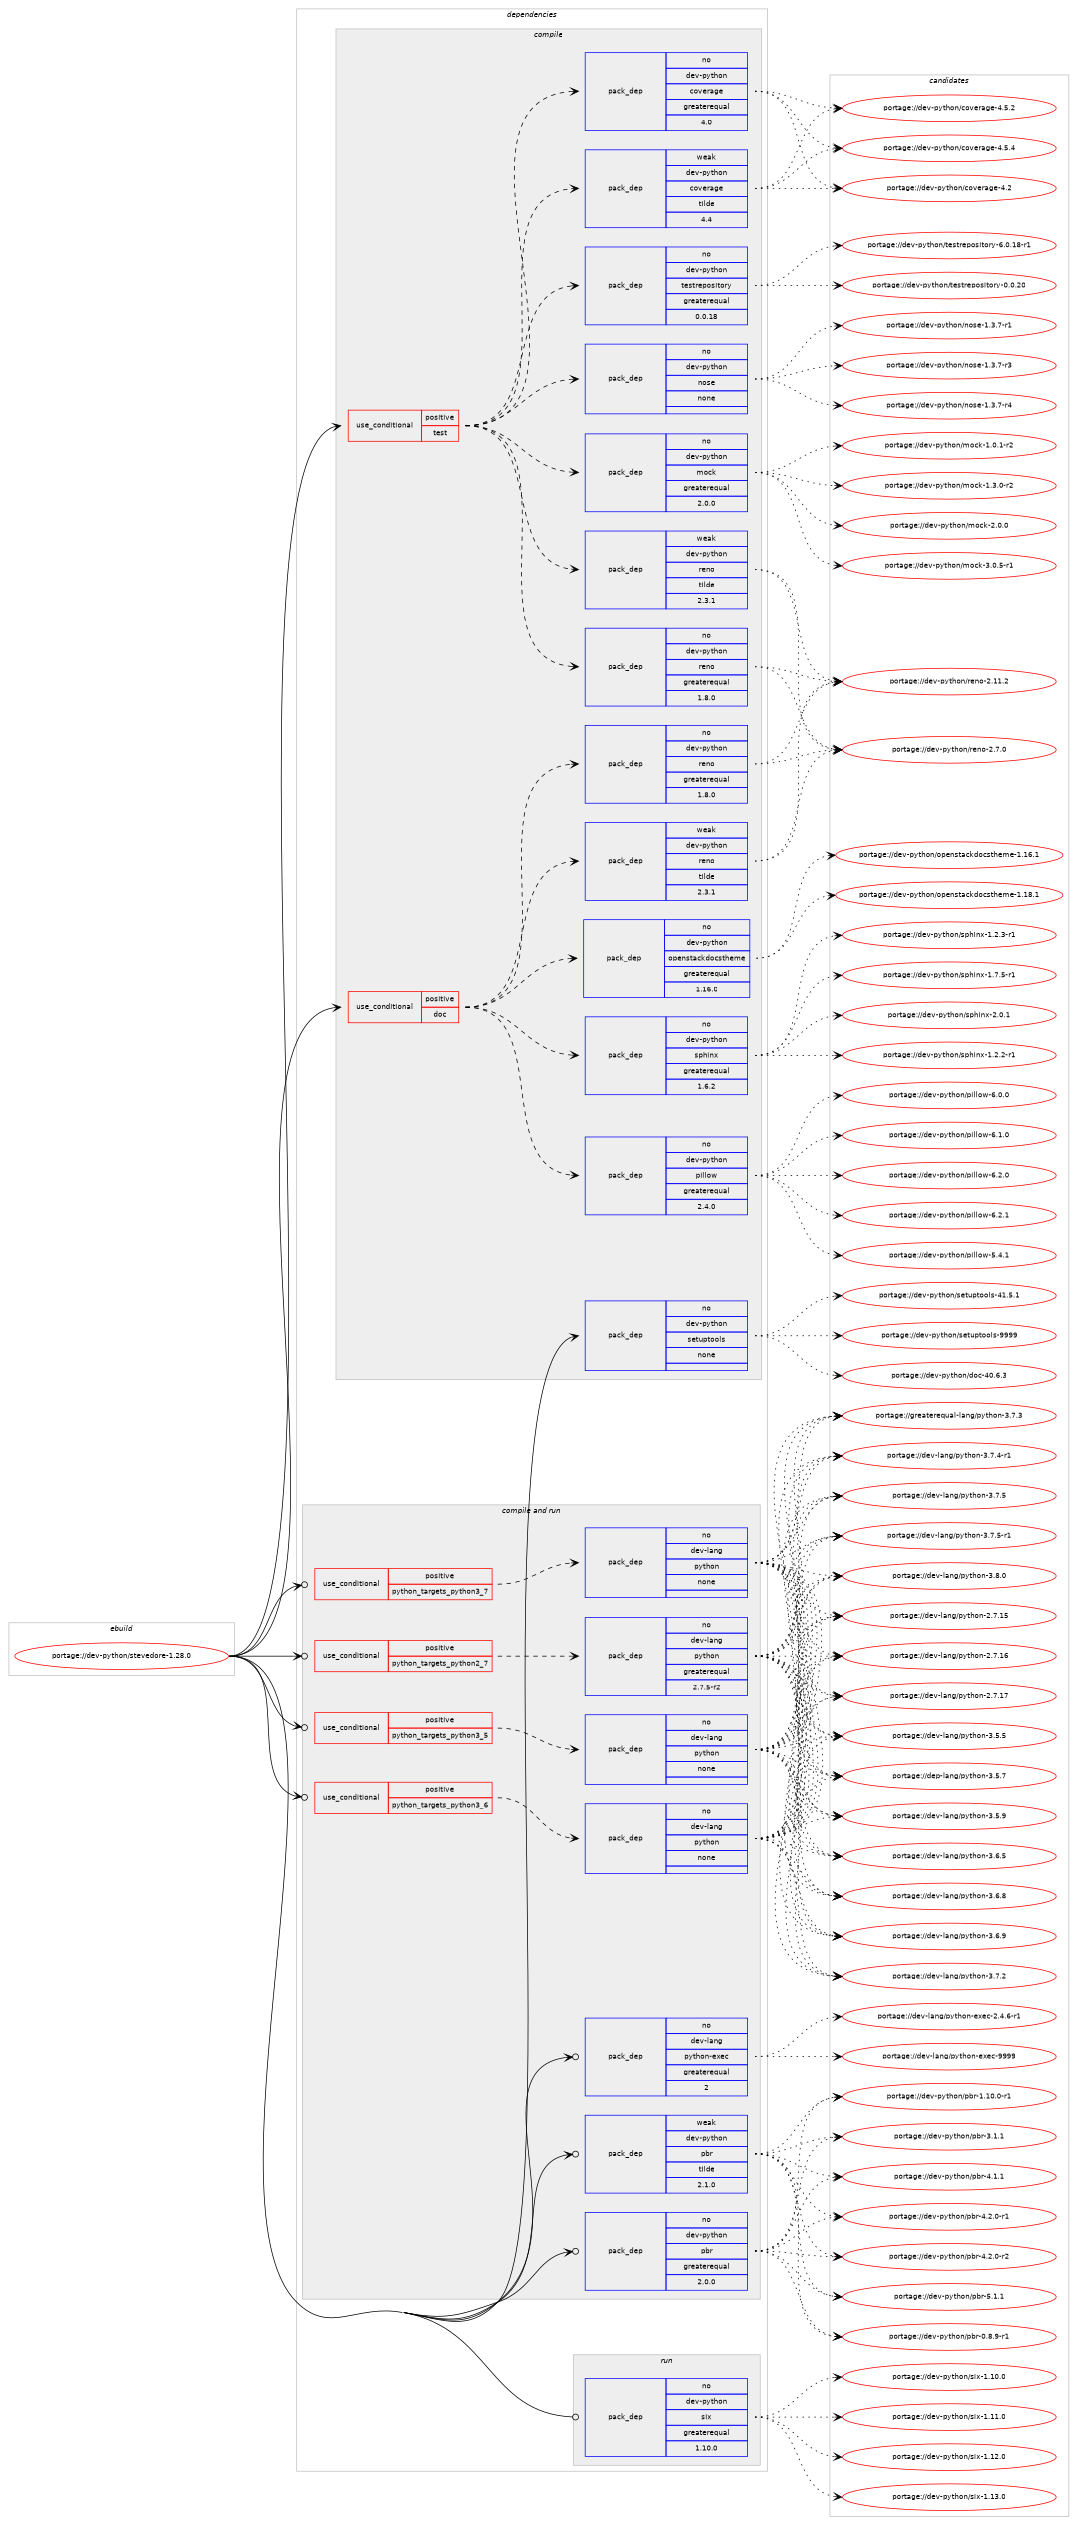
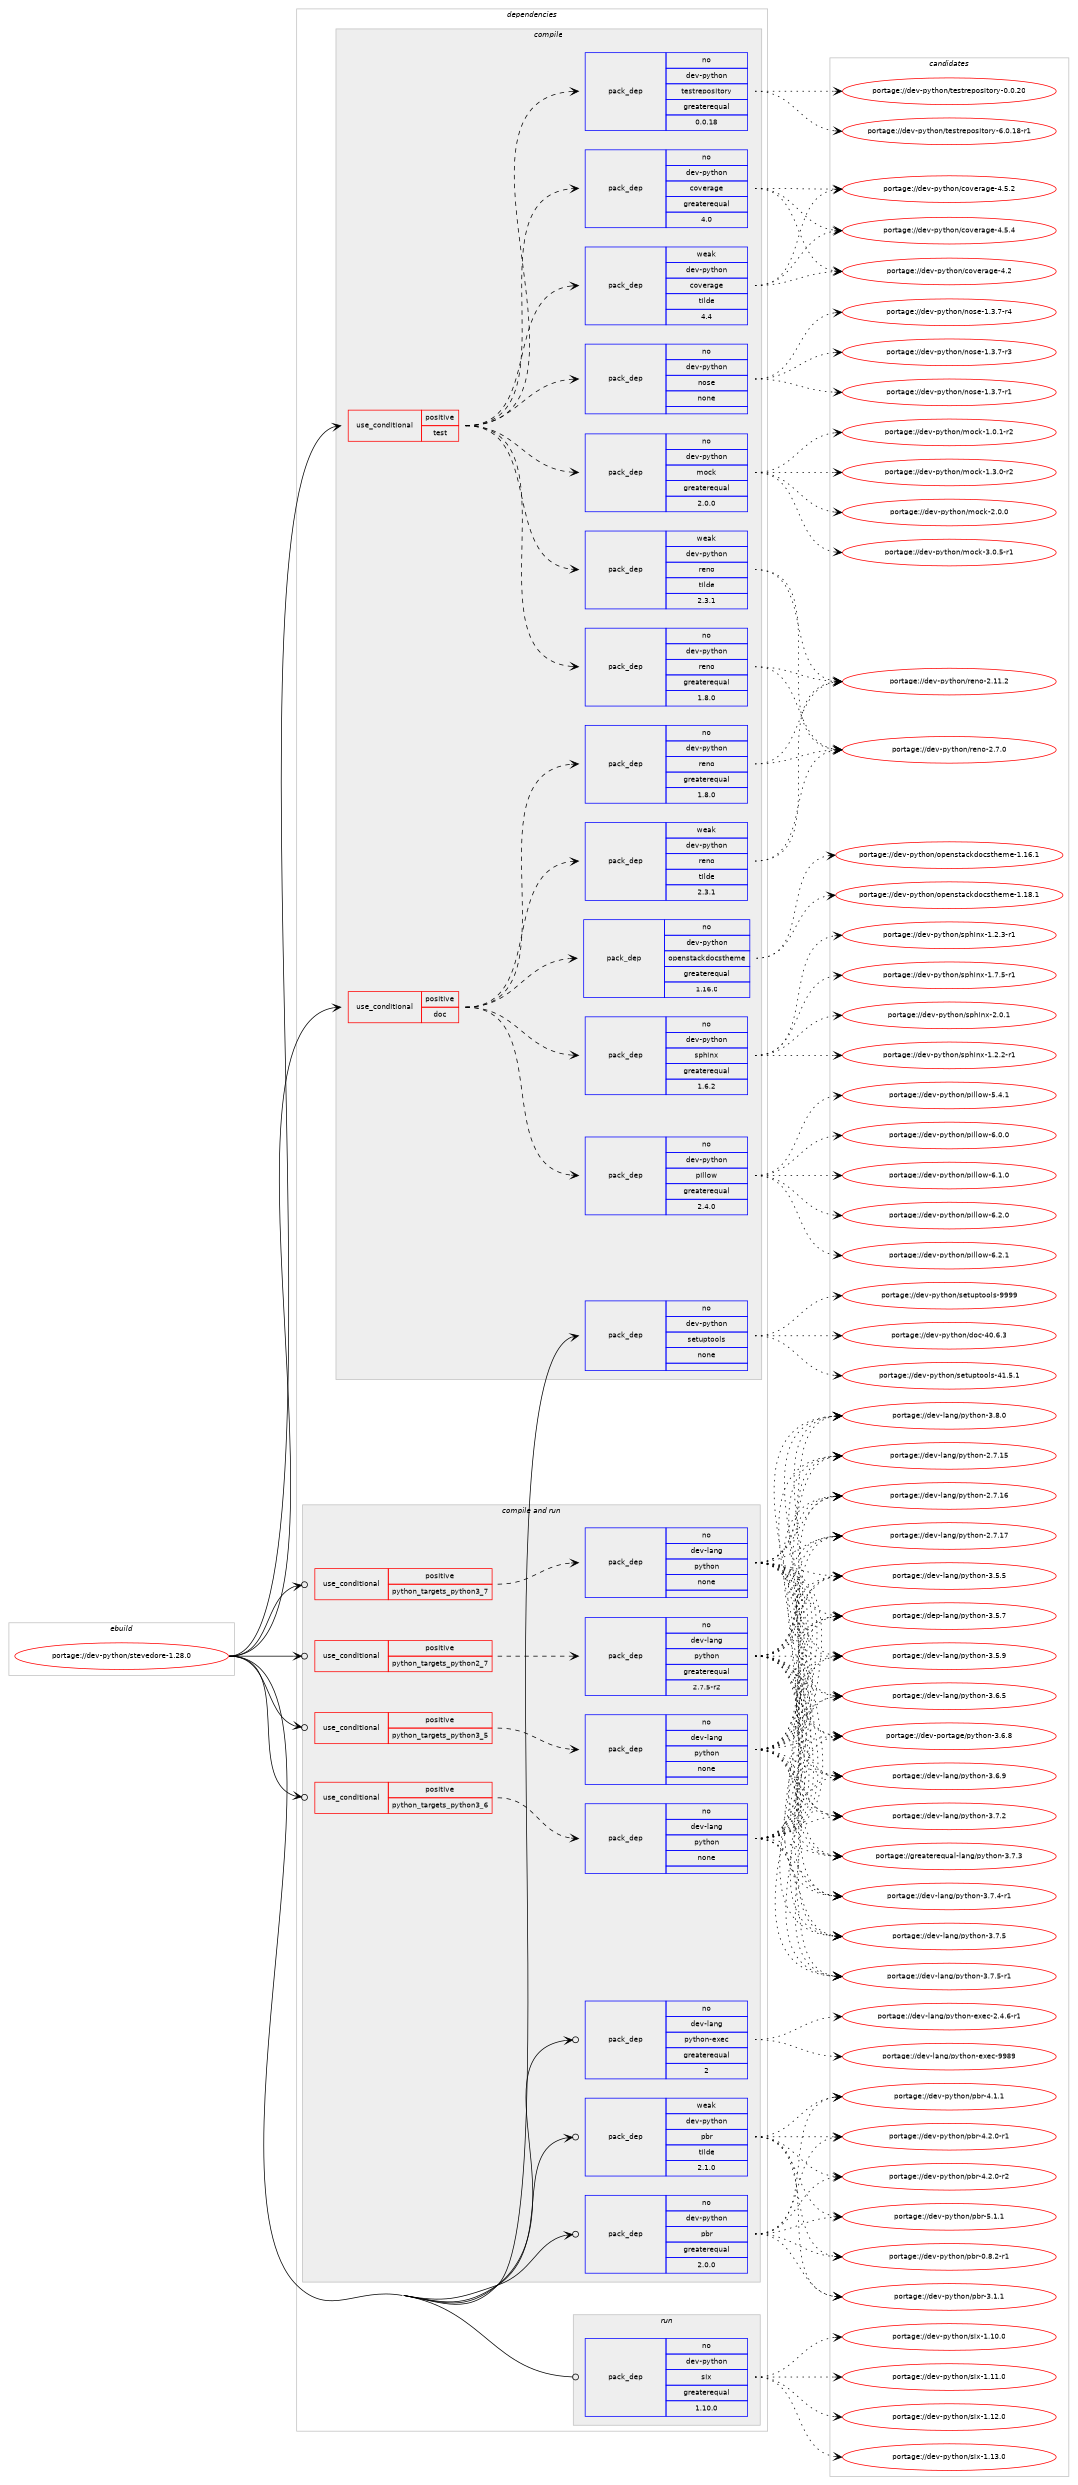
node "portage://dev-lang/python-3.6.8": label "portage://dev-lang/python-3.6.8" -> "portage://dev-portage/python-3.6.8"
node "portage://dev-lang/python-exec-9999": label "portage://dev-lang/python-exec-9999" -> "portage://dev-lang/python-exec-9989"
node "portage://dev-python/pbr-1.10.0-r1": removed
node "portage://dev-python/pbr-0.8.9-r1": label "portage://dev-python/pbr-0.8.9-r1" -> "portage://dev-python/pbr-0.8.2-r1"
